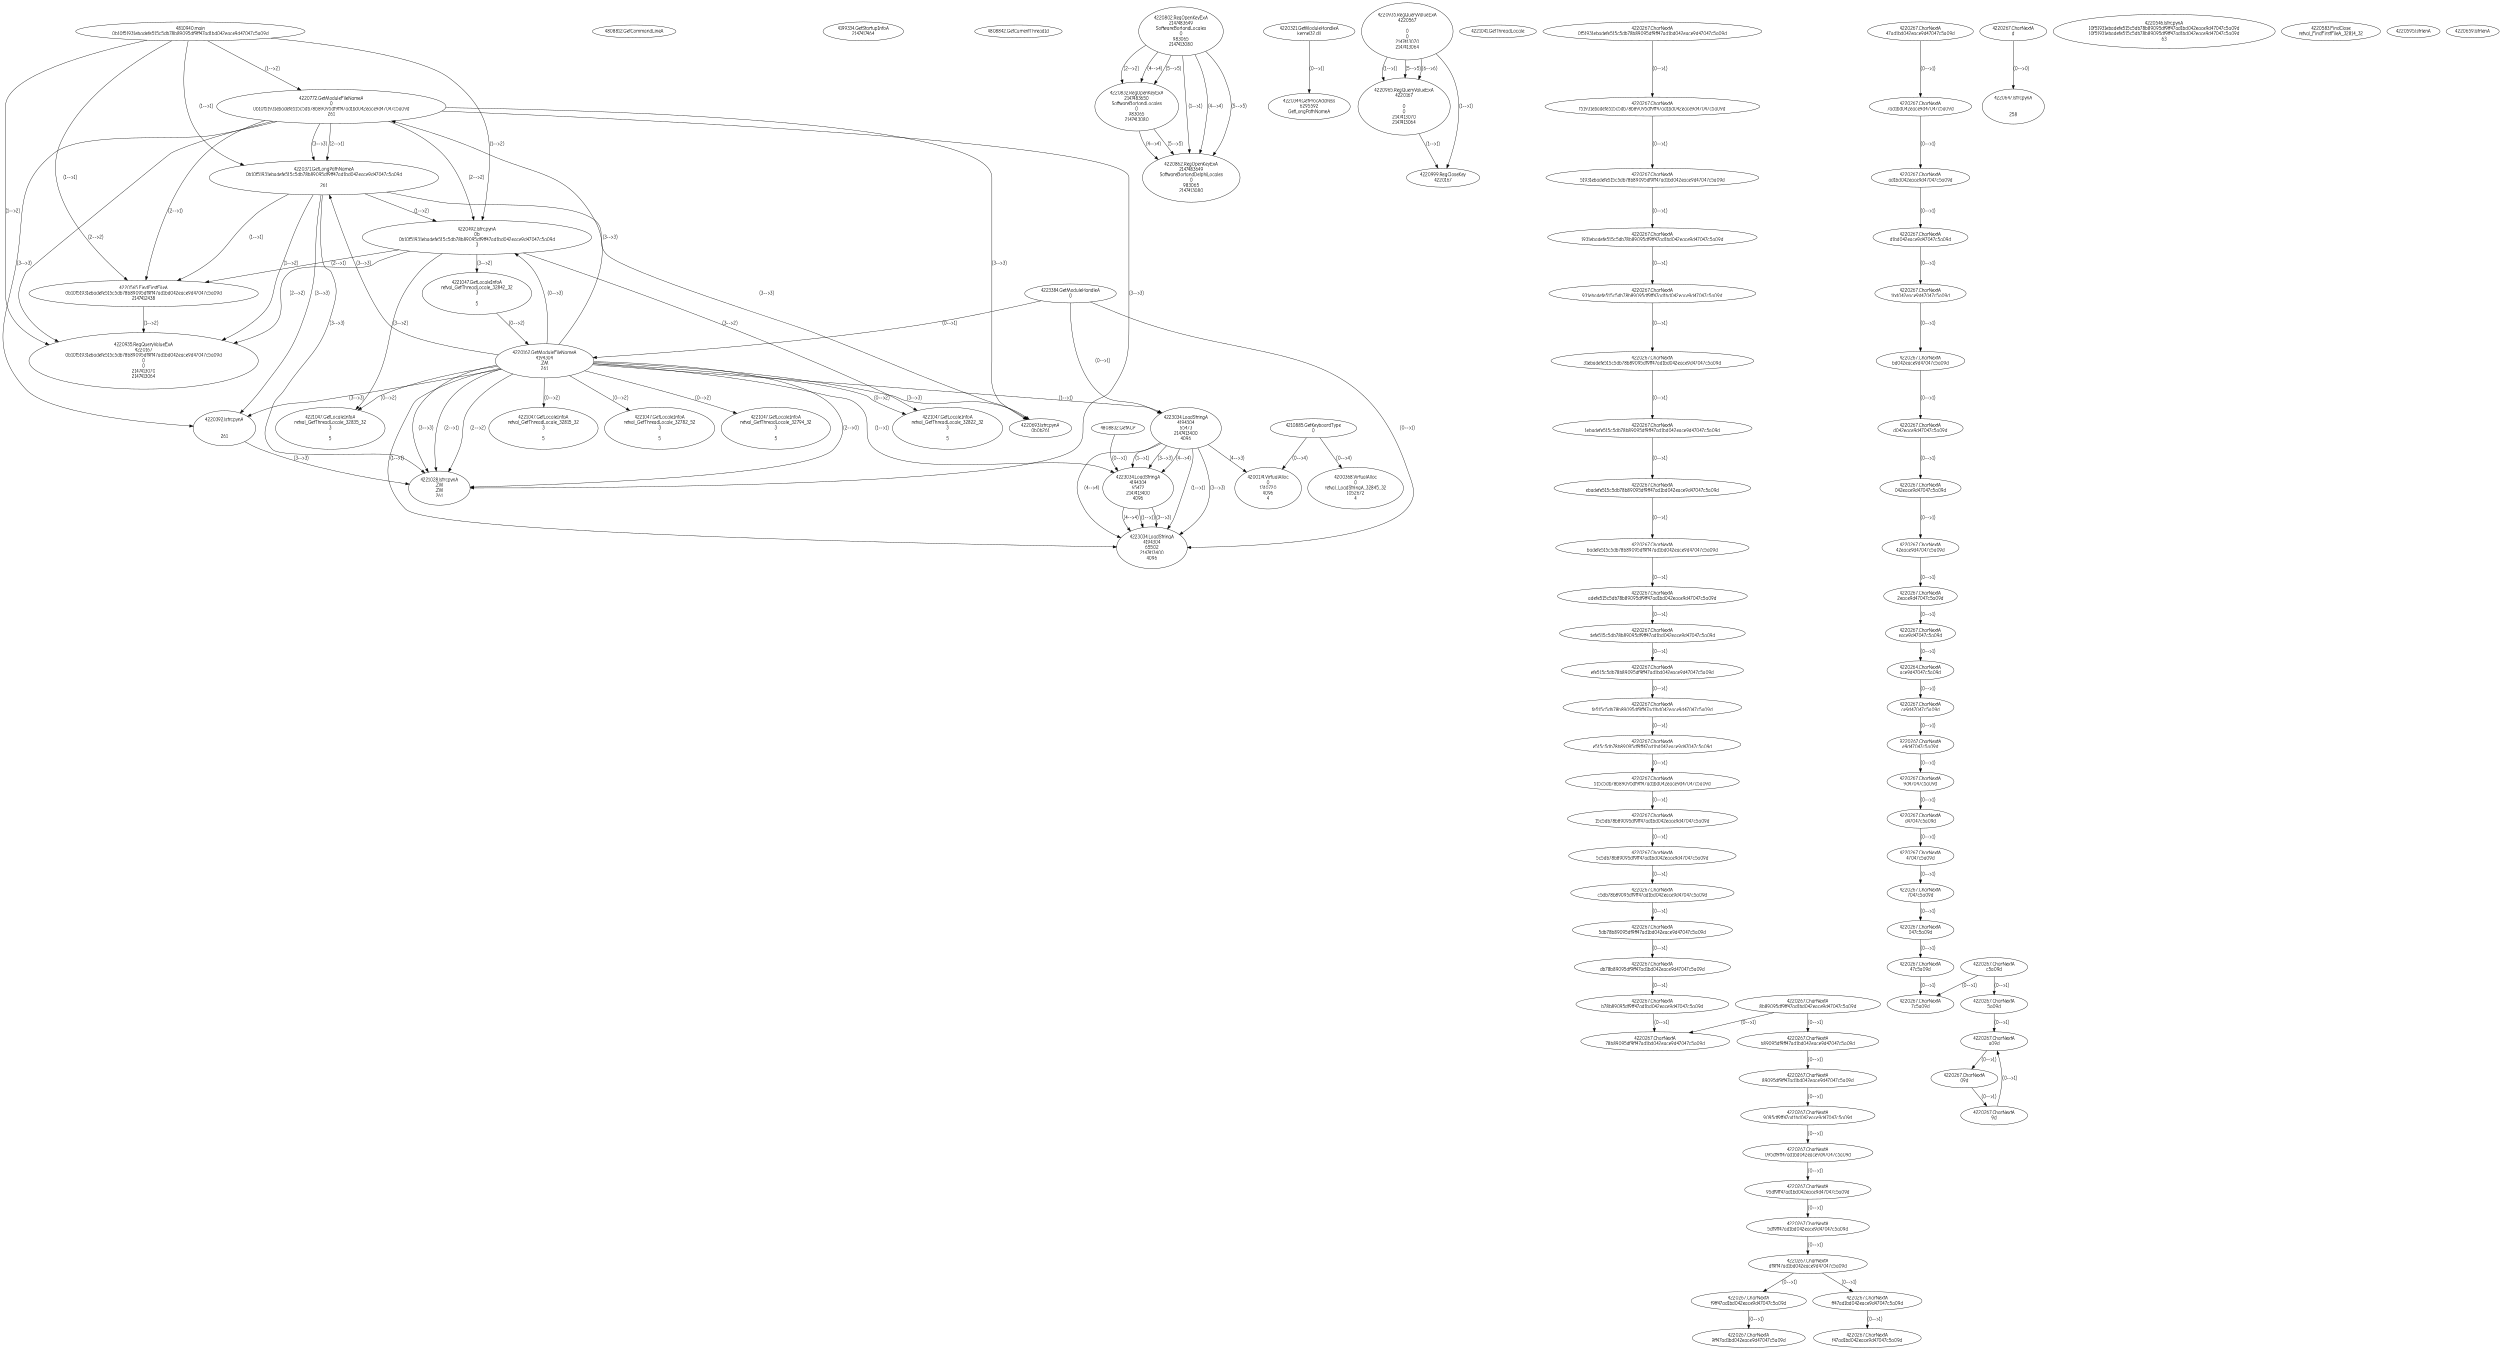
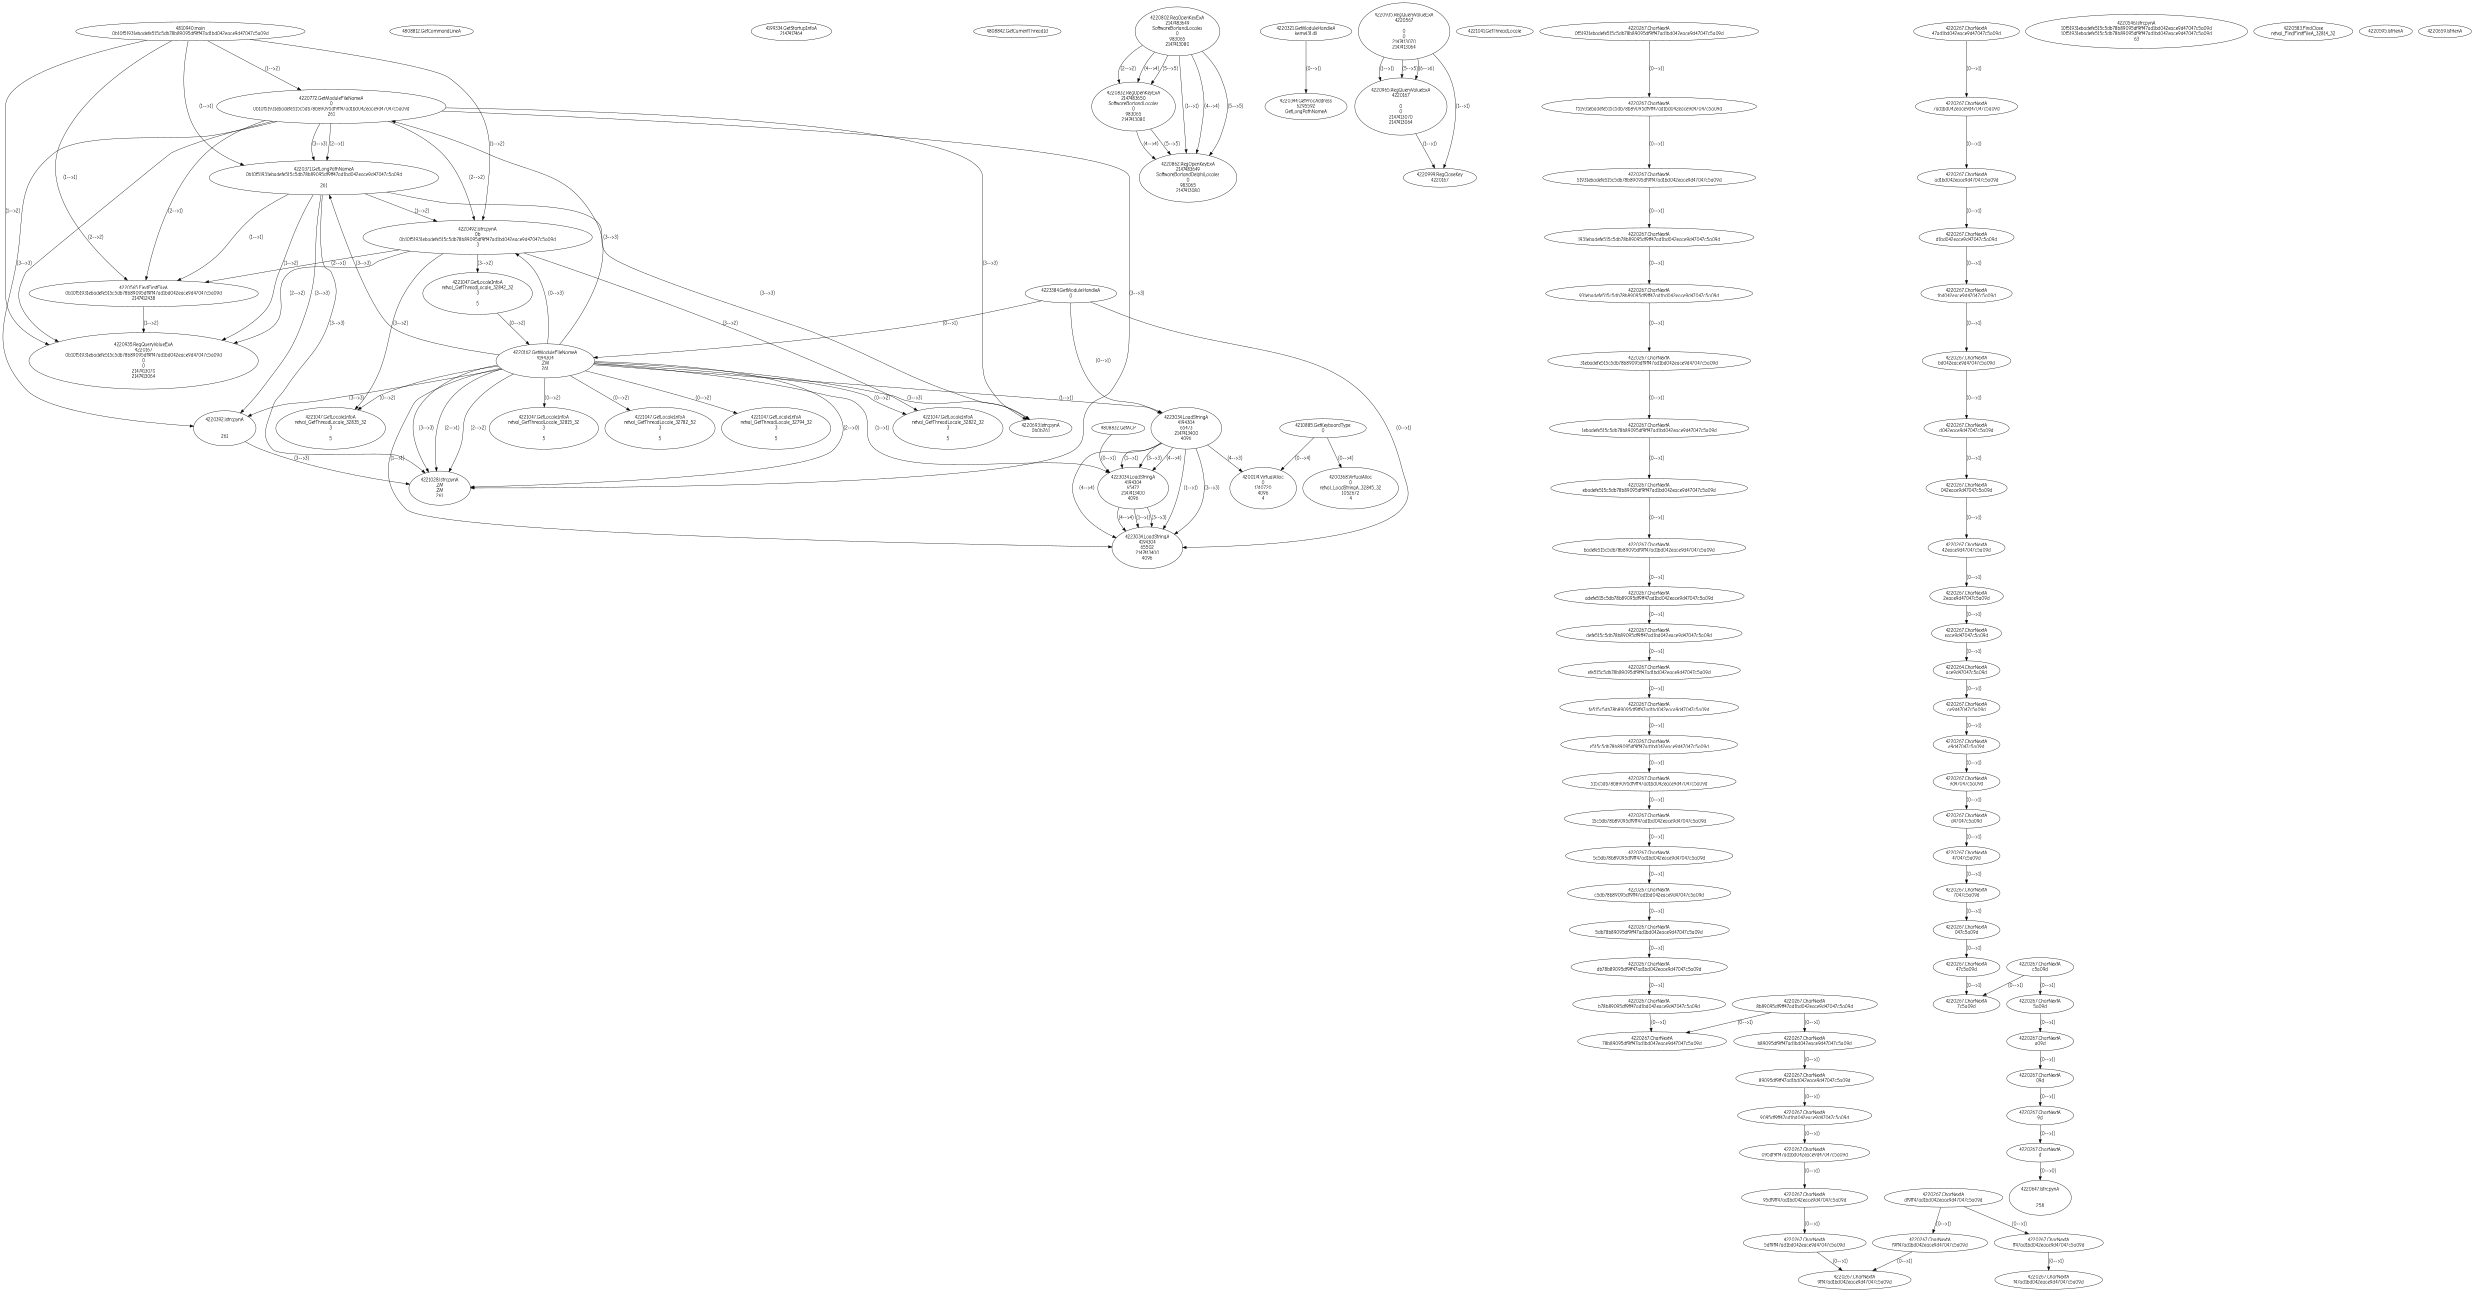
node "4220321.GetModuleHandleA kernel32.dll": label "4220321.GetModuleHandleA kernel32.dll" -> "4220321.GetModuleHandleA kernel31.dll"
node "9220267.CharNextA e9d47047c5a09d": label "9220267.CharNextA e9d47047c5a09d" -> "4220267.CharNextA e9d47047c5a09d"
edge "4220267.CharNextA 9d" -> "4220267.CharNextA a09d": now "4220267.CharNextA 9d" -> "4220267.CharNextA d"
edge "4220267.CharNextA 5df9ff47ad1bd042eace9d47047c5a09d" -> "4220267.CharNextA df9ff47ad1bd042eace9d47047c5a09d": now "4220267.CharNextA 5df9ff47ad1bd042eace9d47047c5a09d" -> "4220267.CharNextA 9ff47ad1bd042eace9d47047c5a09d"
